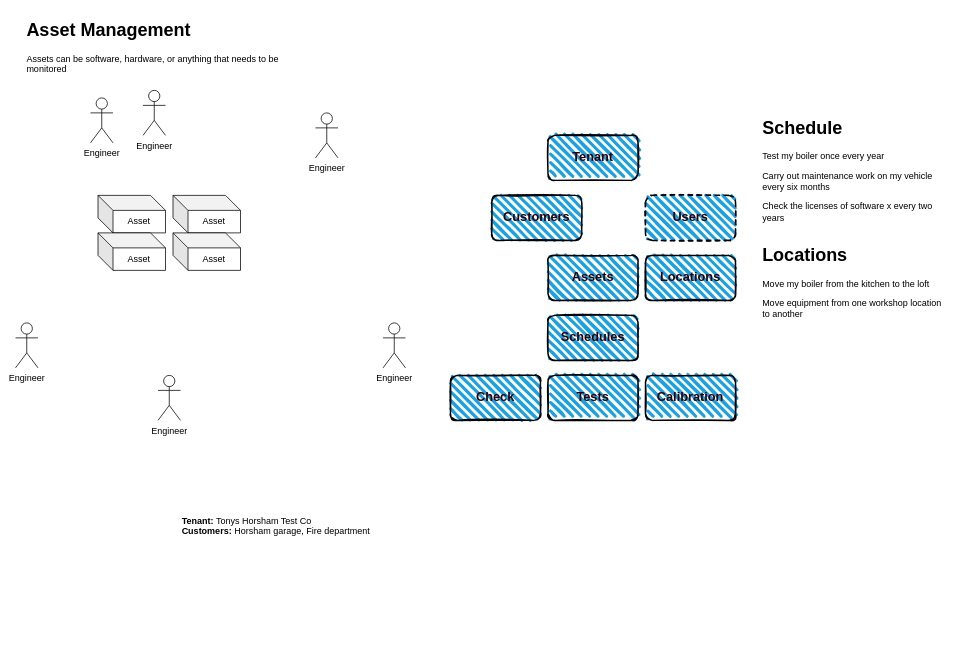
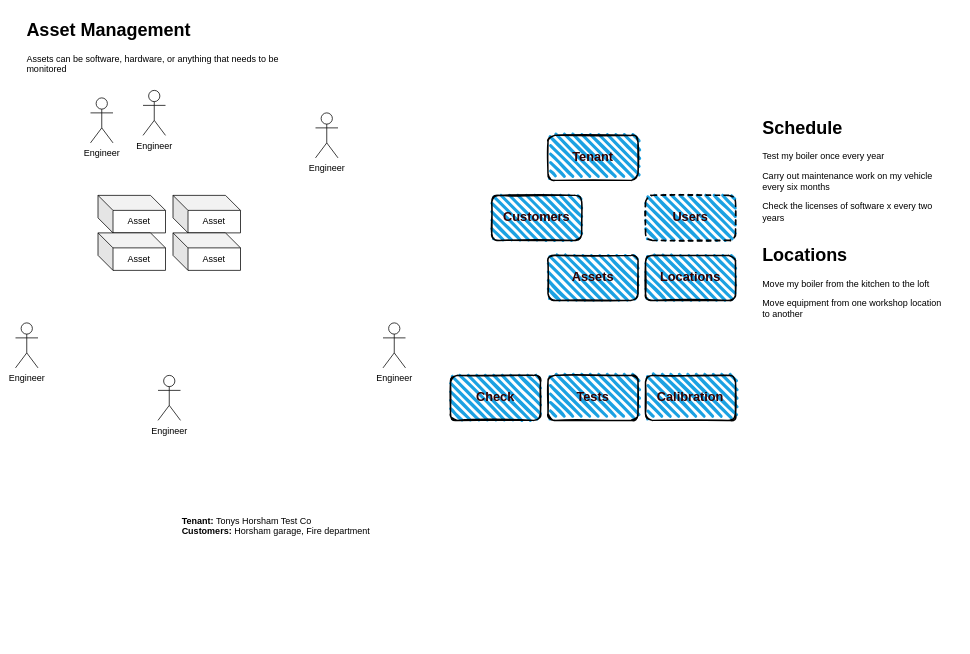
node "Schedules": removed
